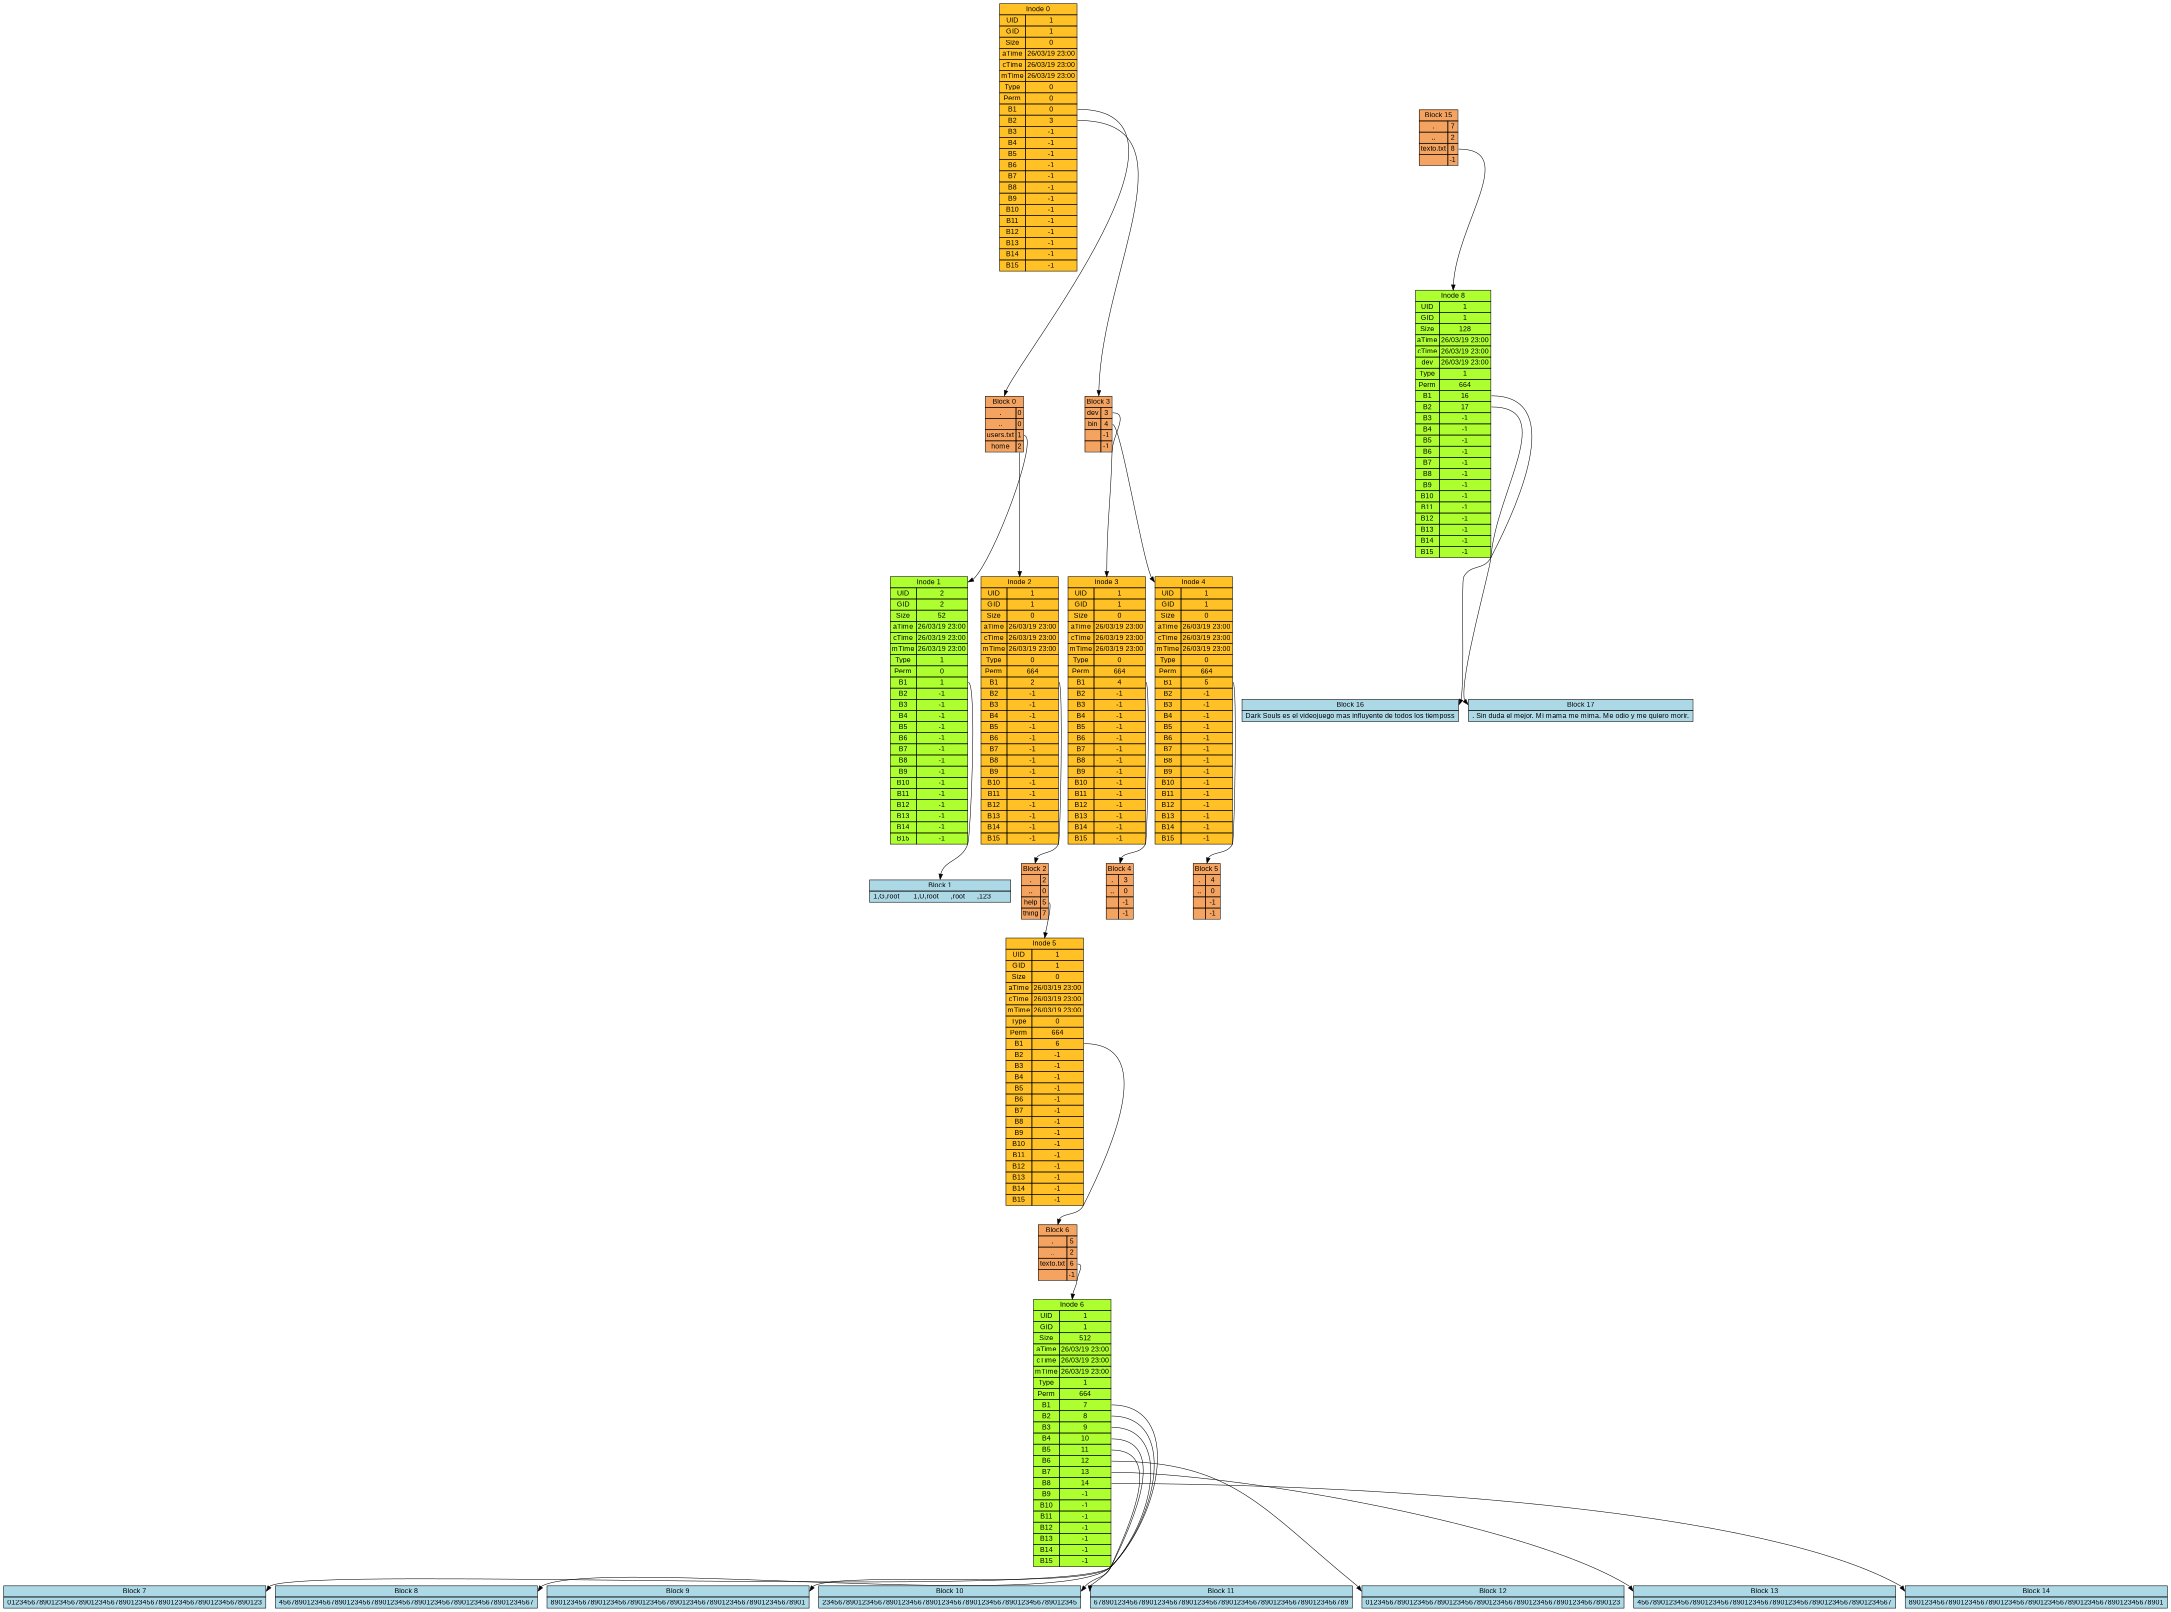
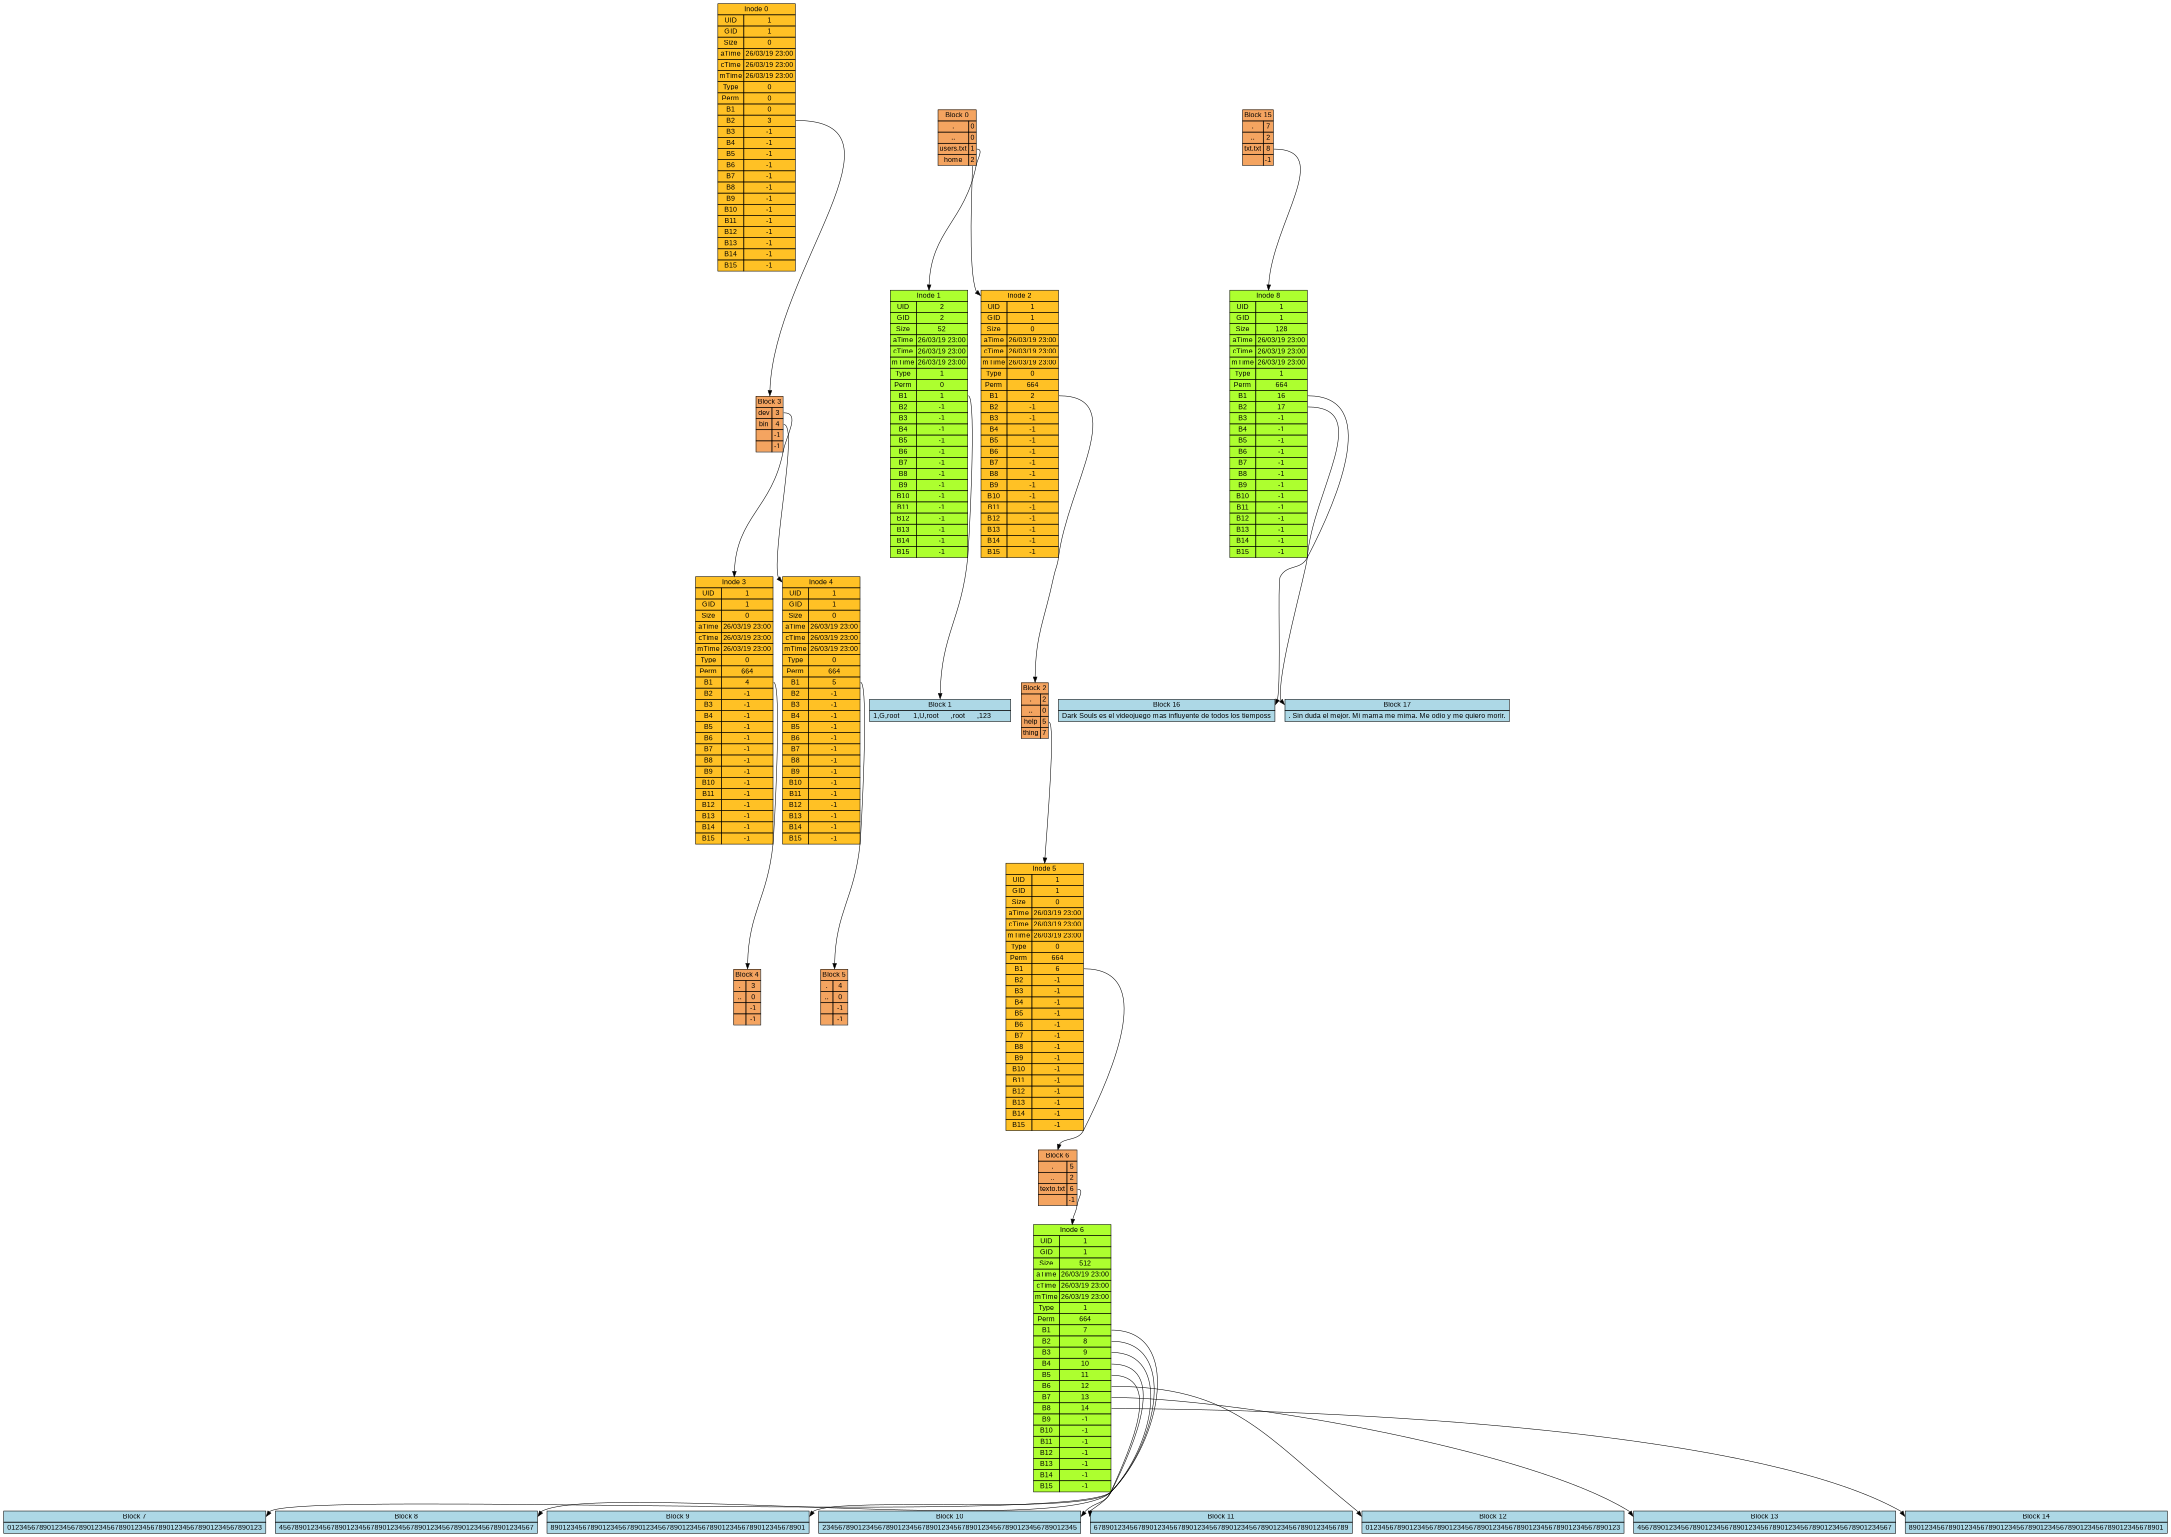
node "Block 15": text "texto.txt" -> "txt.txt"
edge "Inode 0" -> "Block 0": removed
node "Inode 8": text "dev" -> "mTime"
